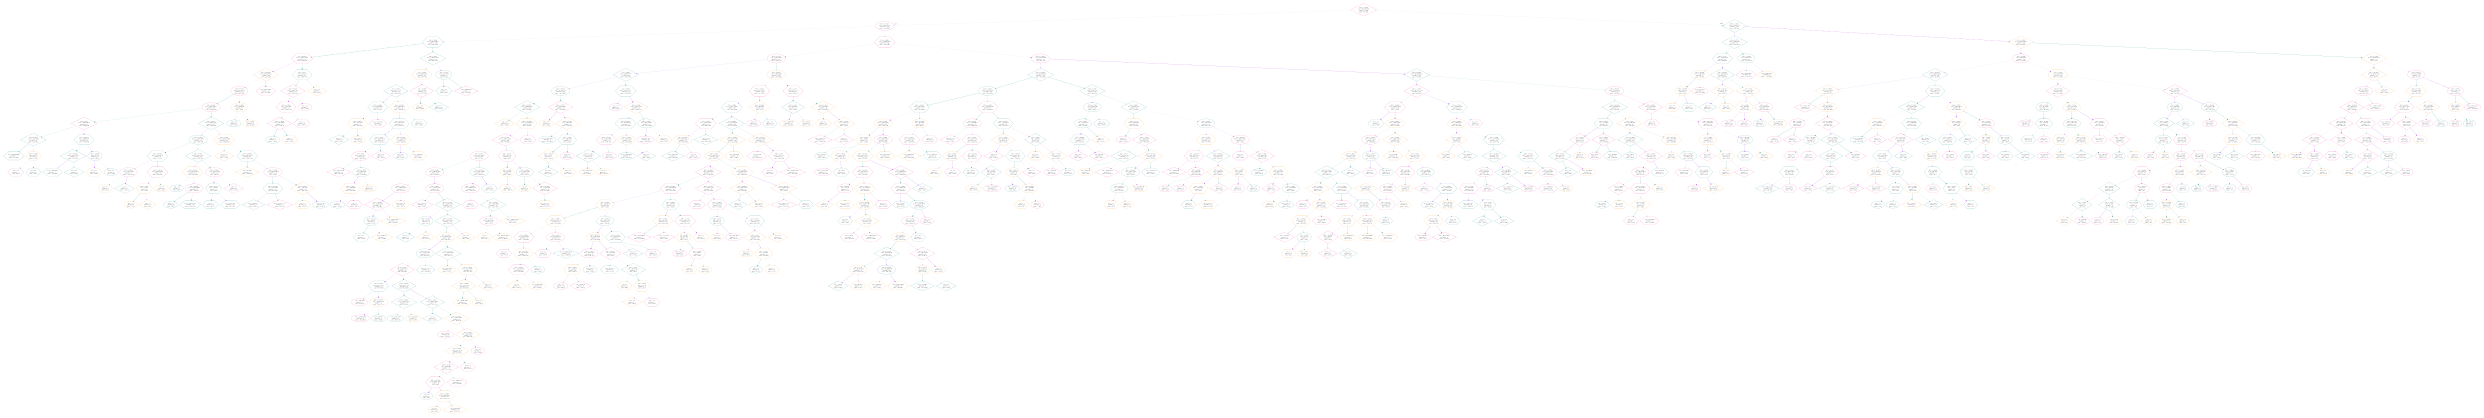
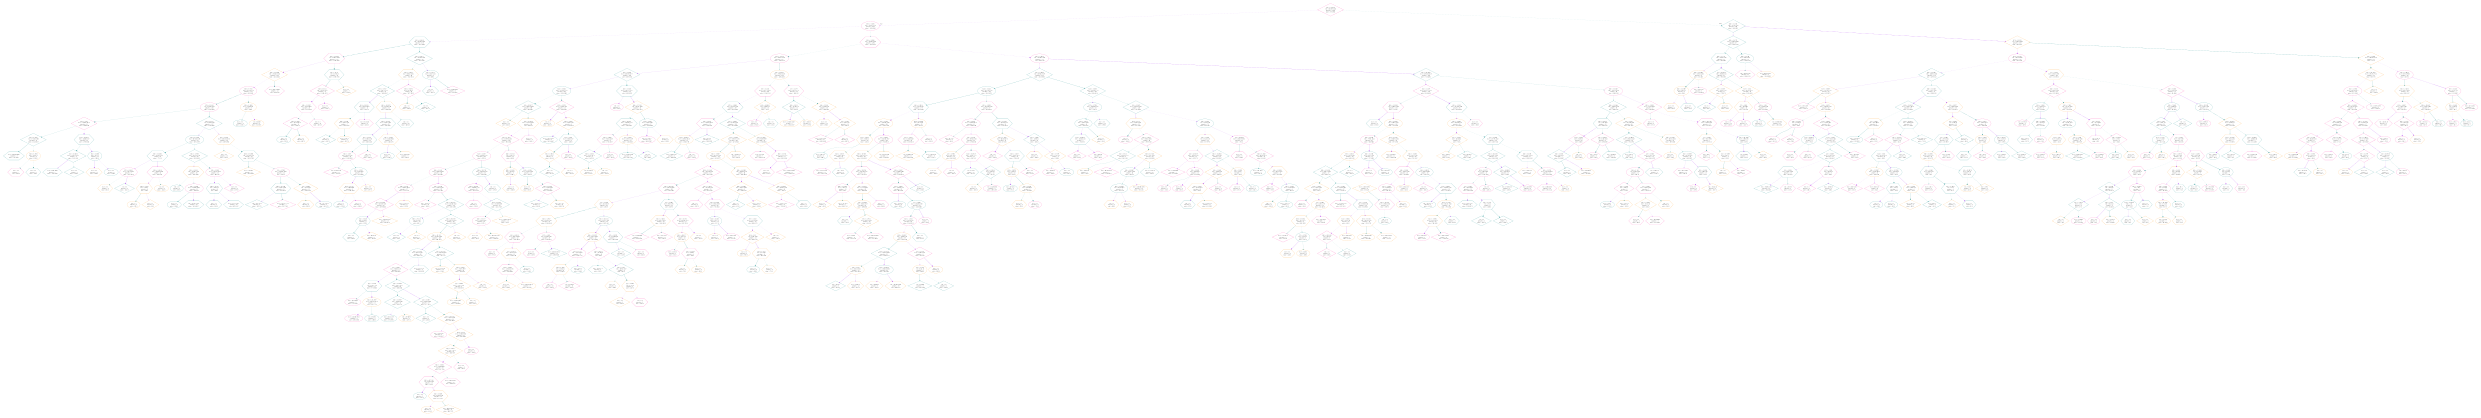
edge "X[6] <= 3.101 mse = 59123.6875 samples = 12 value = 936.75" -> "mse = 0.0 samples = 2 value = 560.0": now "X[7] <= 1.6281 mse = 29504.5306 samples = 7 value = 766.5714" -> "mse = 0.0 samples = 2 value = 560.0"
node "mse = 32292.1875 samples = 4 value = 536.25": added
